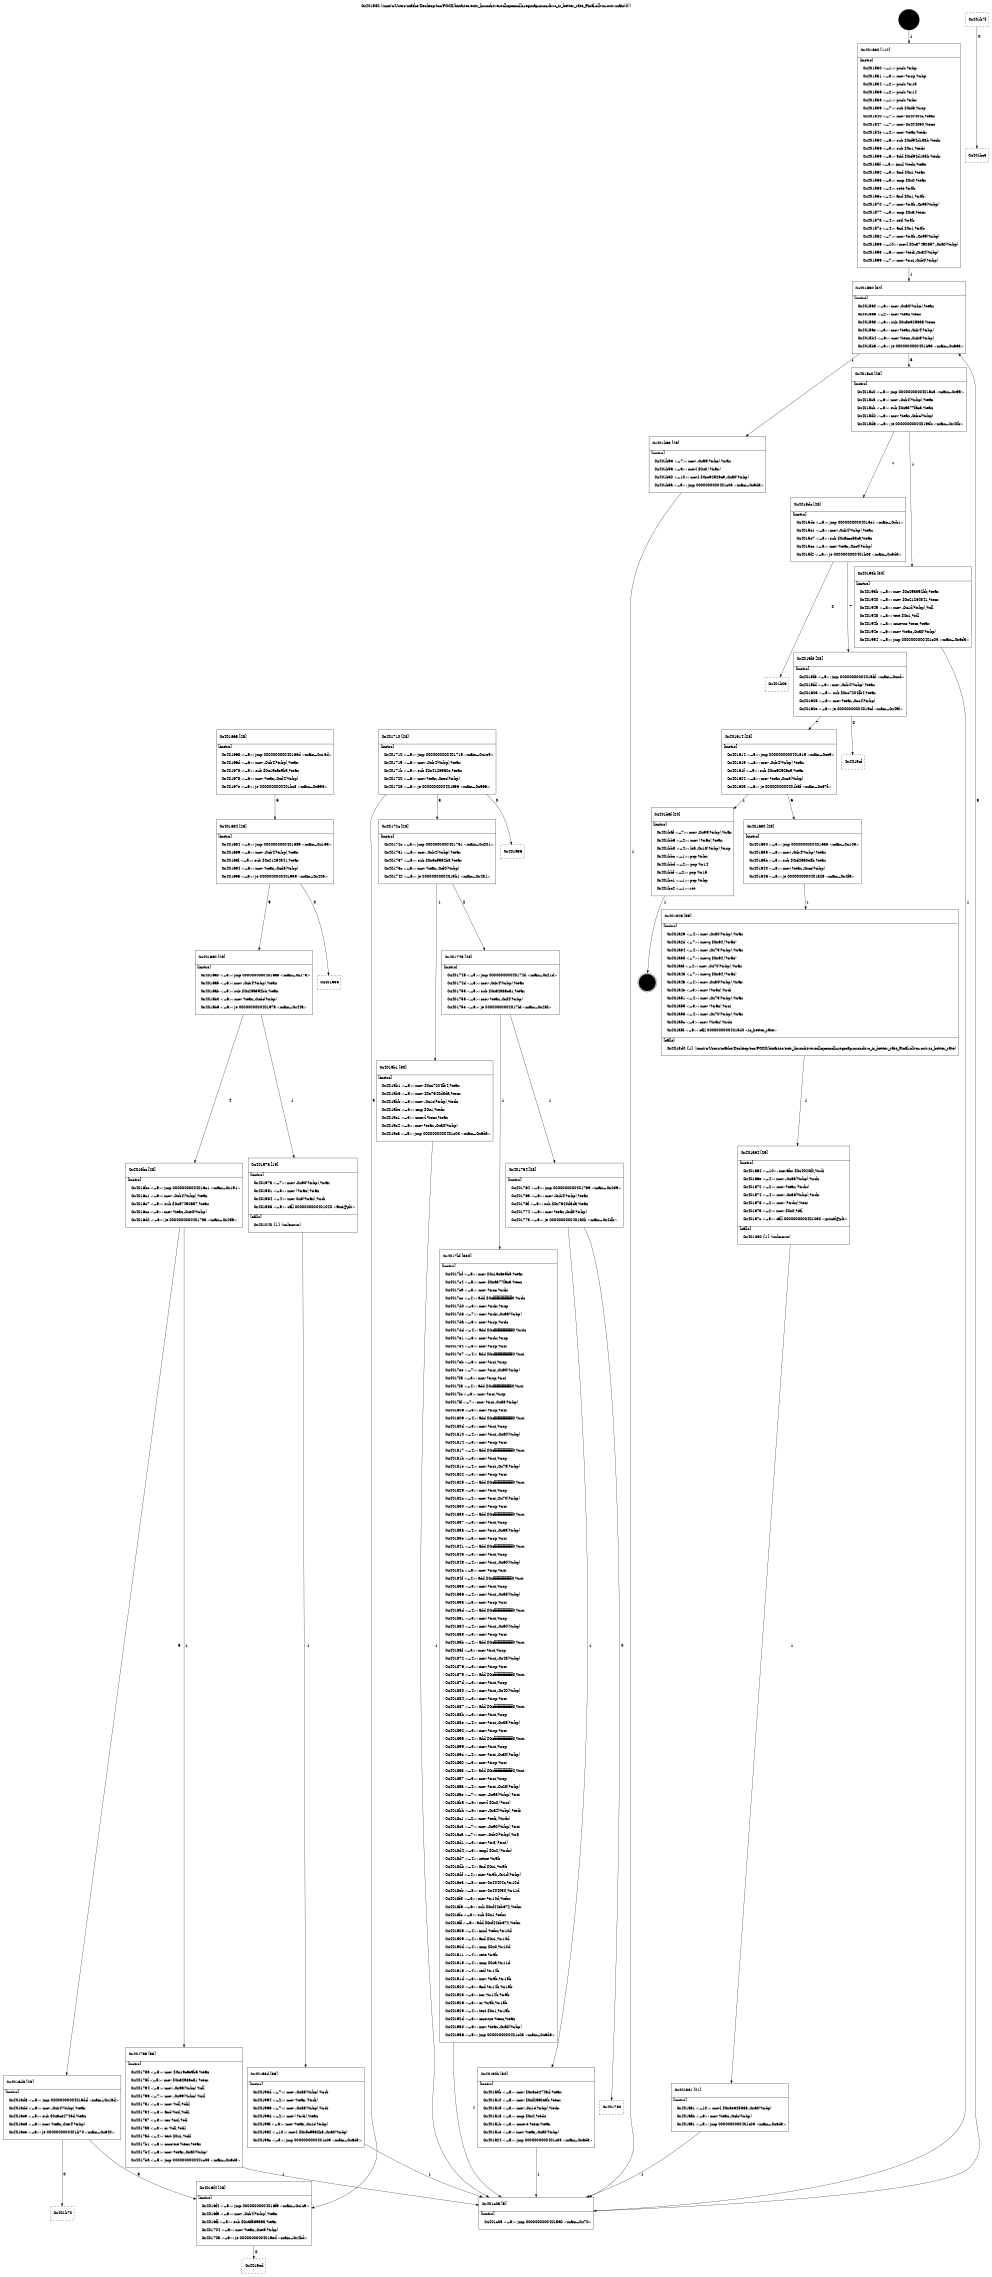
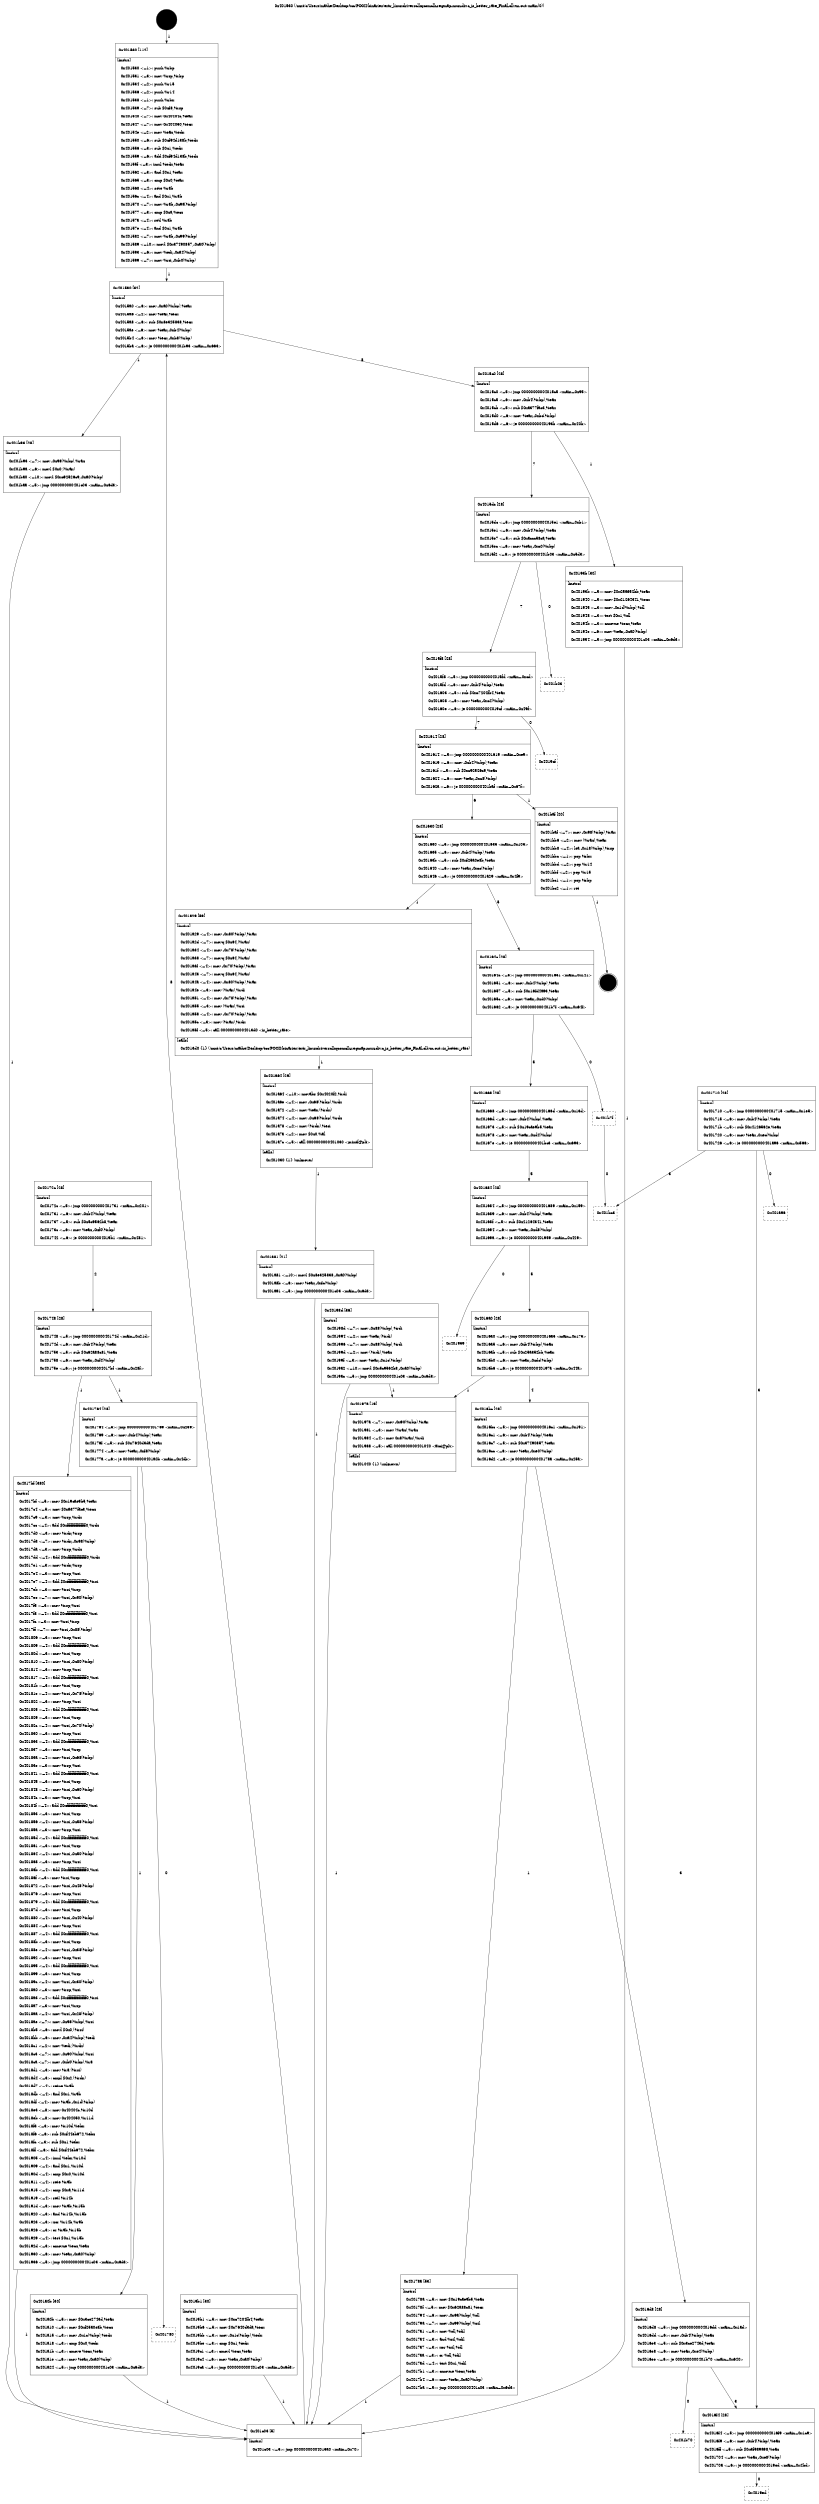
edge "0x401710 [28]" -> "0x40172c [28]": now "0x401710 [28]" -> "0x401bc3"
edge "0x40172c [28]" -> "0x4019b1 [30]": removed, label "1"
node "0x40164c [28]": added
edge "0x40197a [19]" -> "0x40198d [36]": reversed
